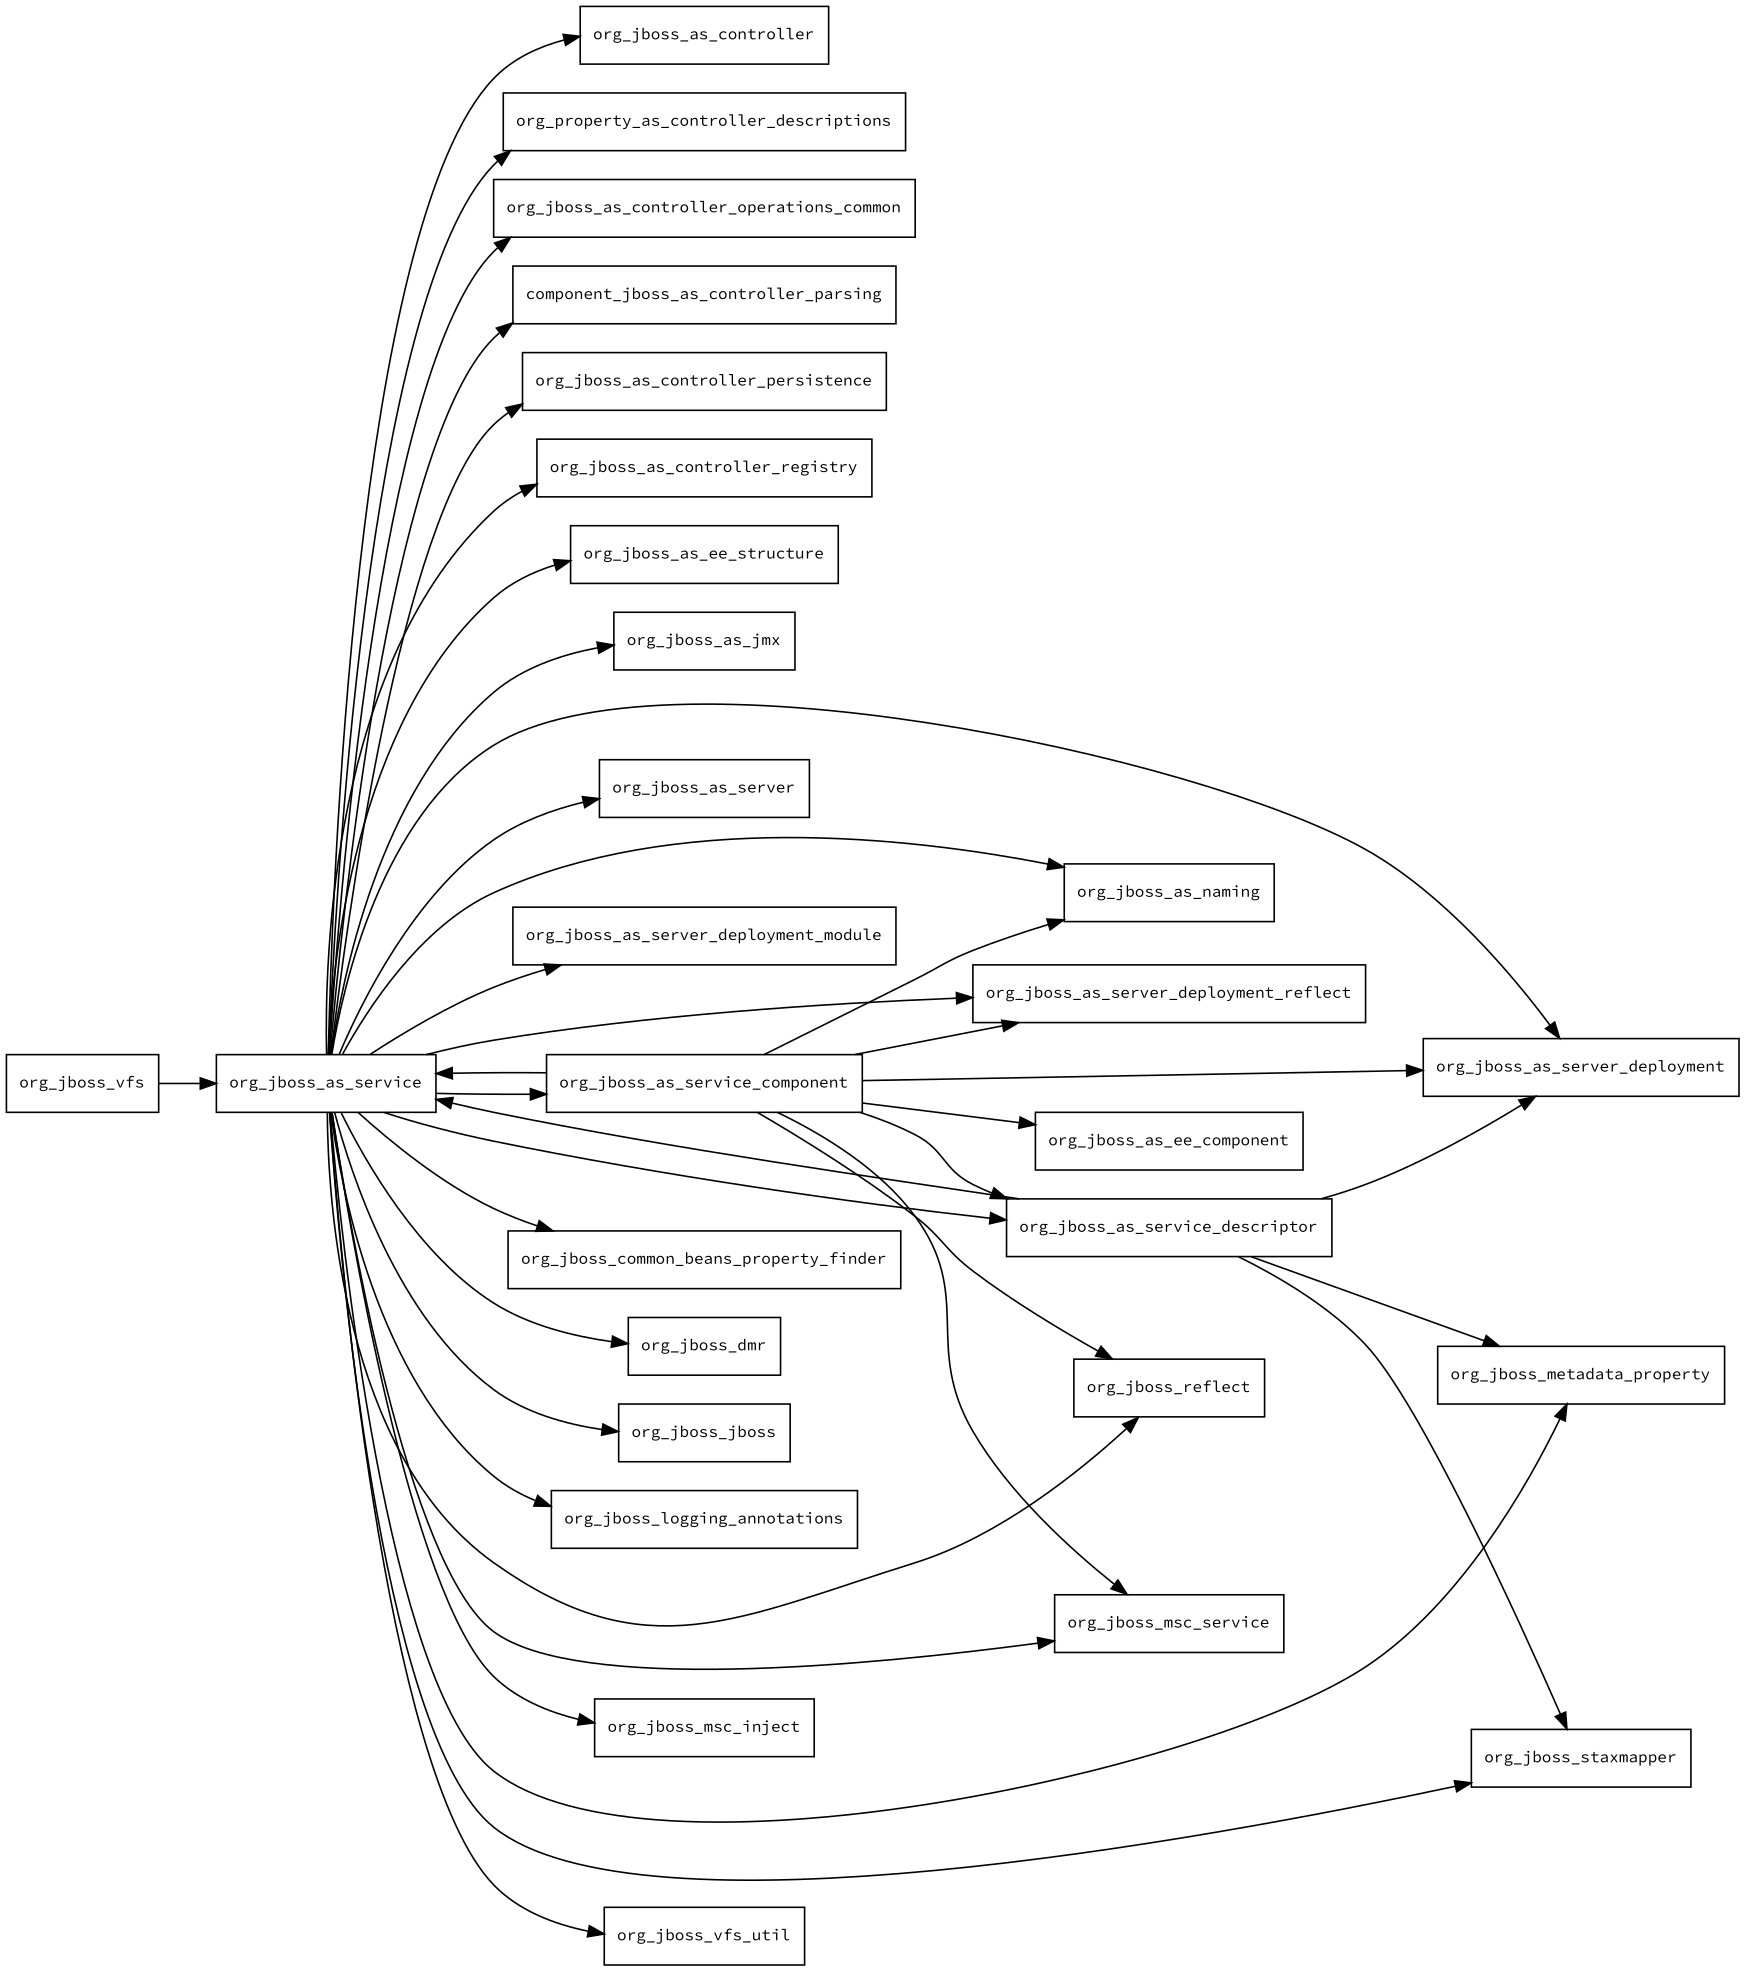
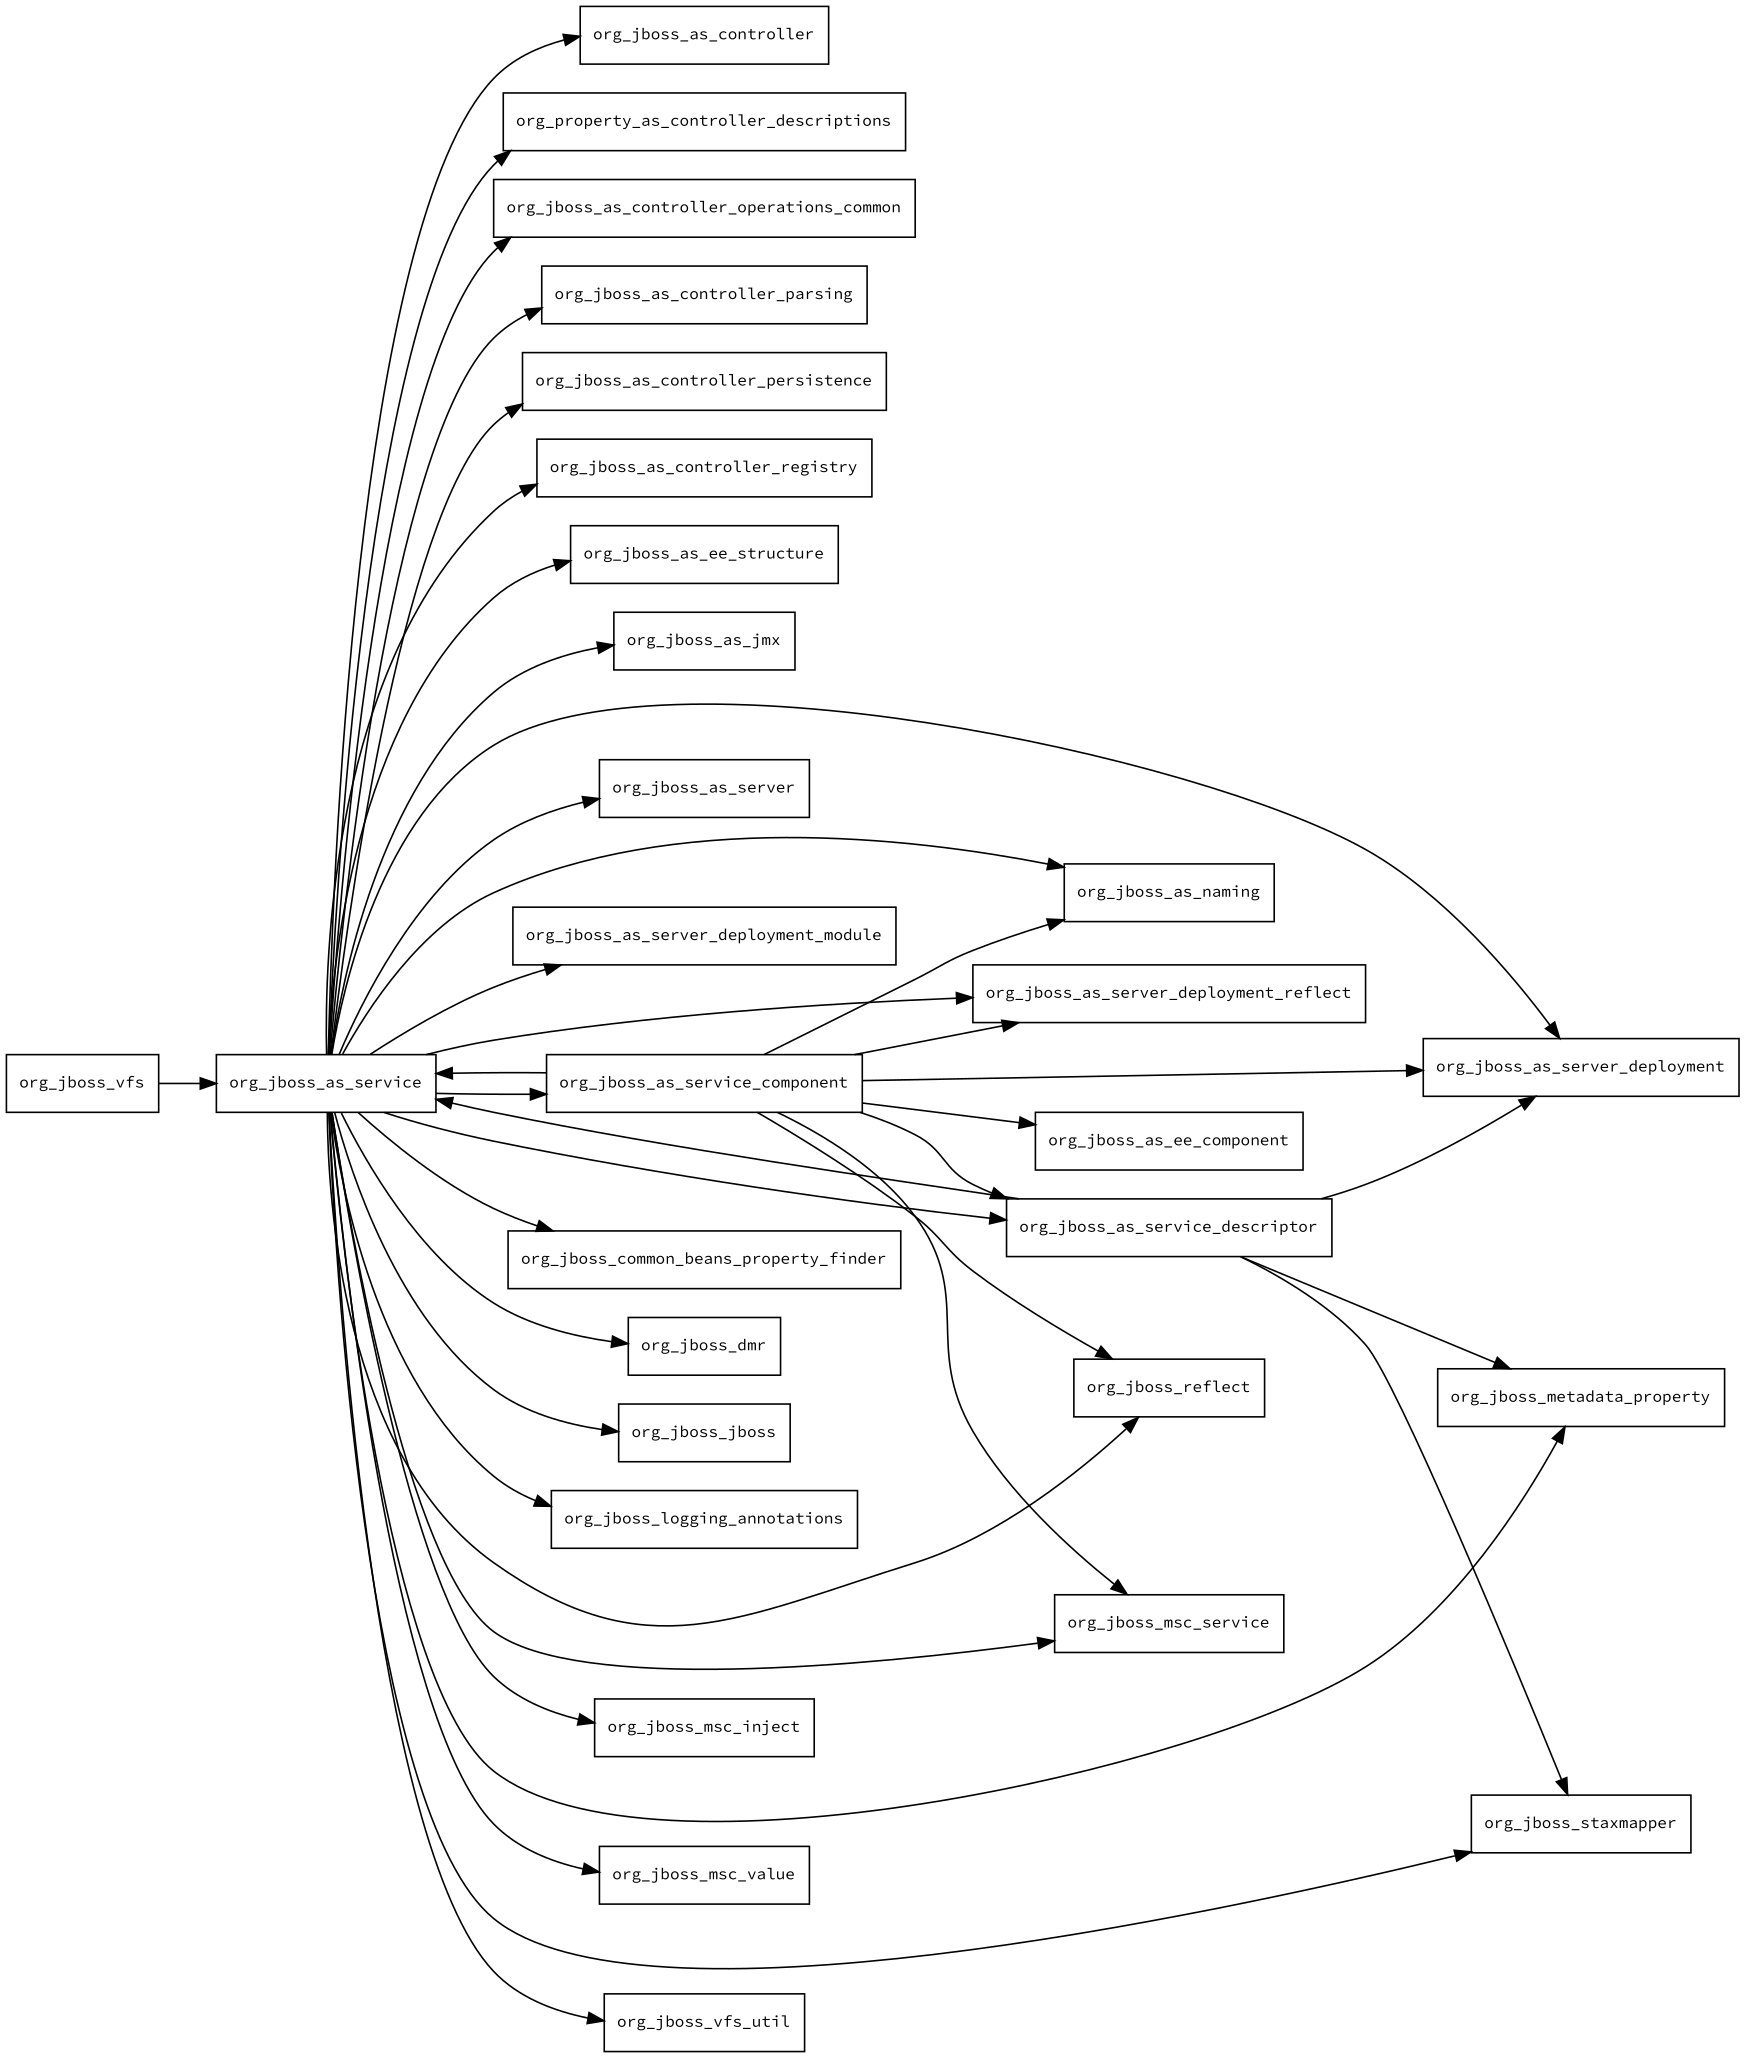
node "component_jboss_as_controller_parsing": label "component_jboss_as_controller_parsing" -> "org_jboss_as_controller_parsing"
node "org_jboss_msc_value": added
